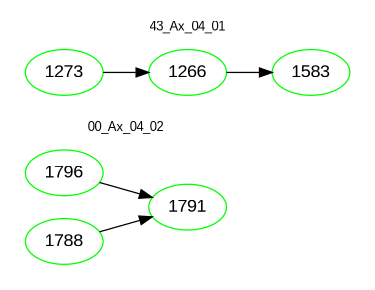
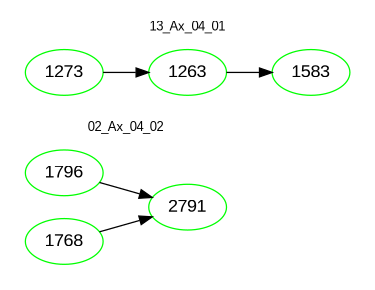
cluster "43_Ax_04_01": label "43_Ax_04_01" -> "13_Ax_04_01"
node "1266": label "1266" -> "1263"
cluster "00_Ax_04_02": label "00_Ax_04_02" -> "02_Ax_04_02"
node "1791": label "1791" -> "2791"
node "1788": label "1788" -> "1768"
